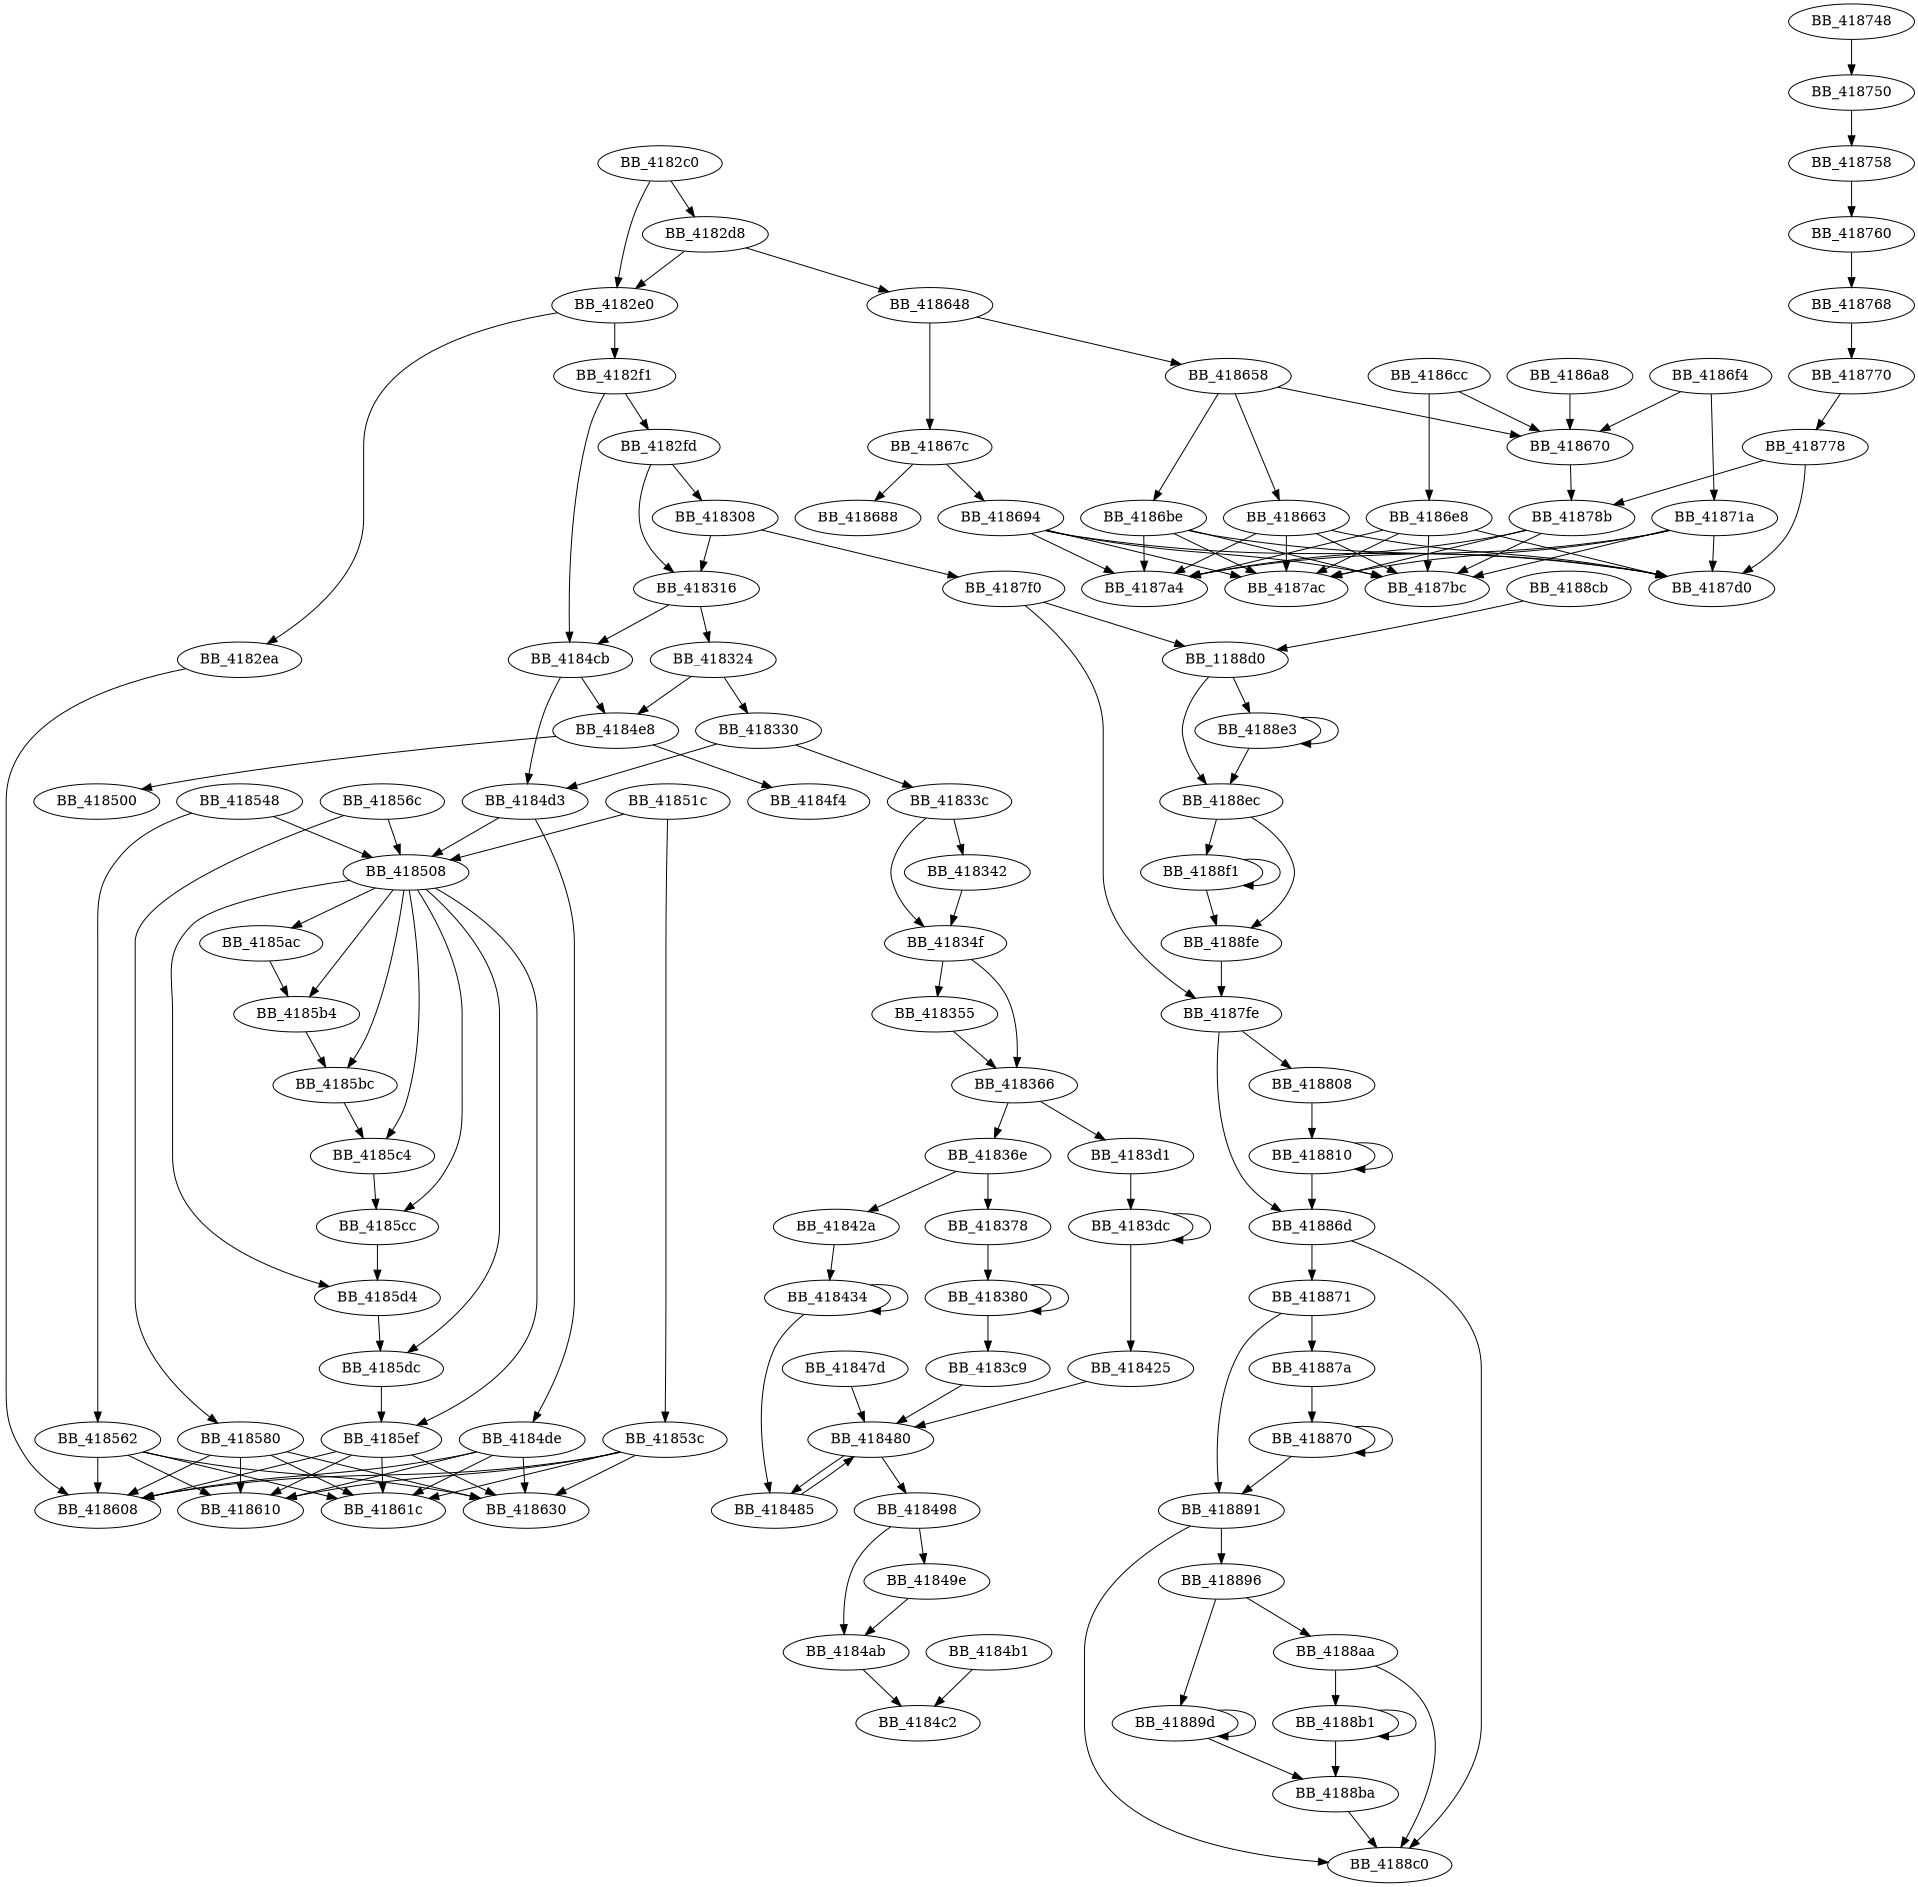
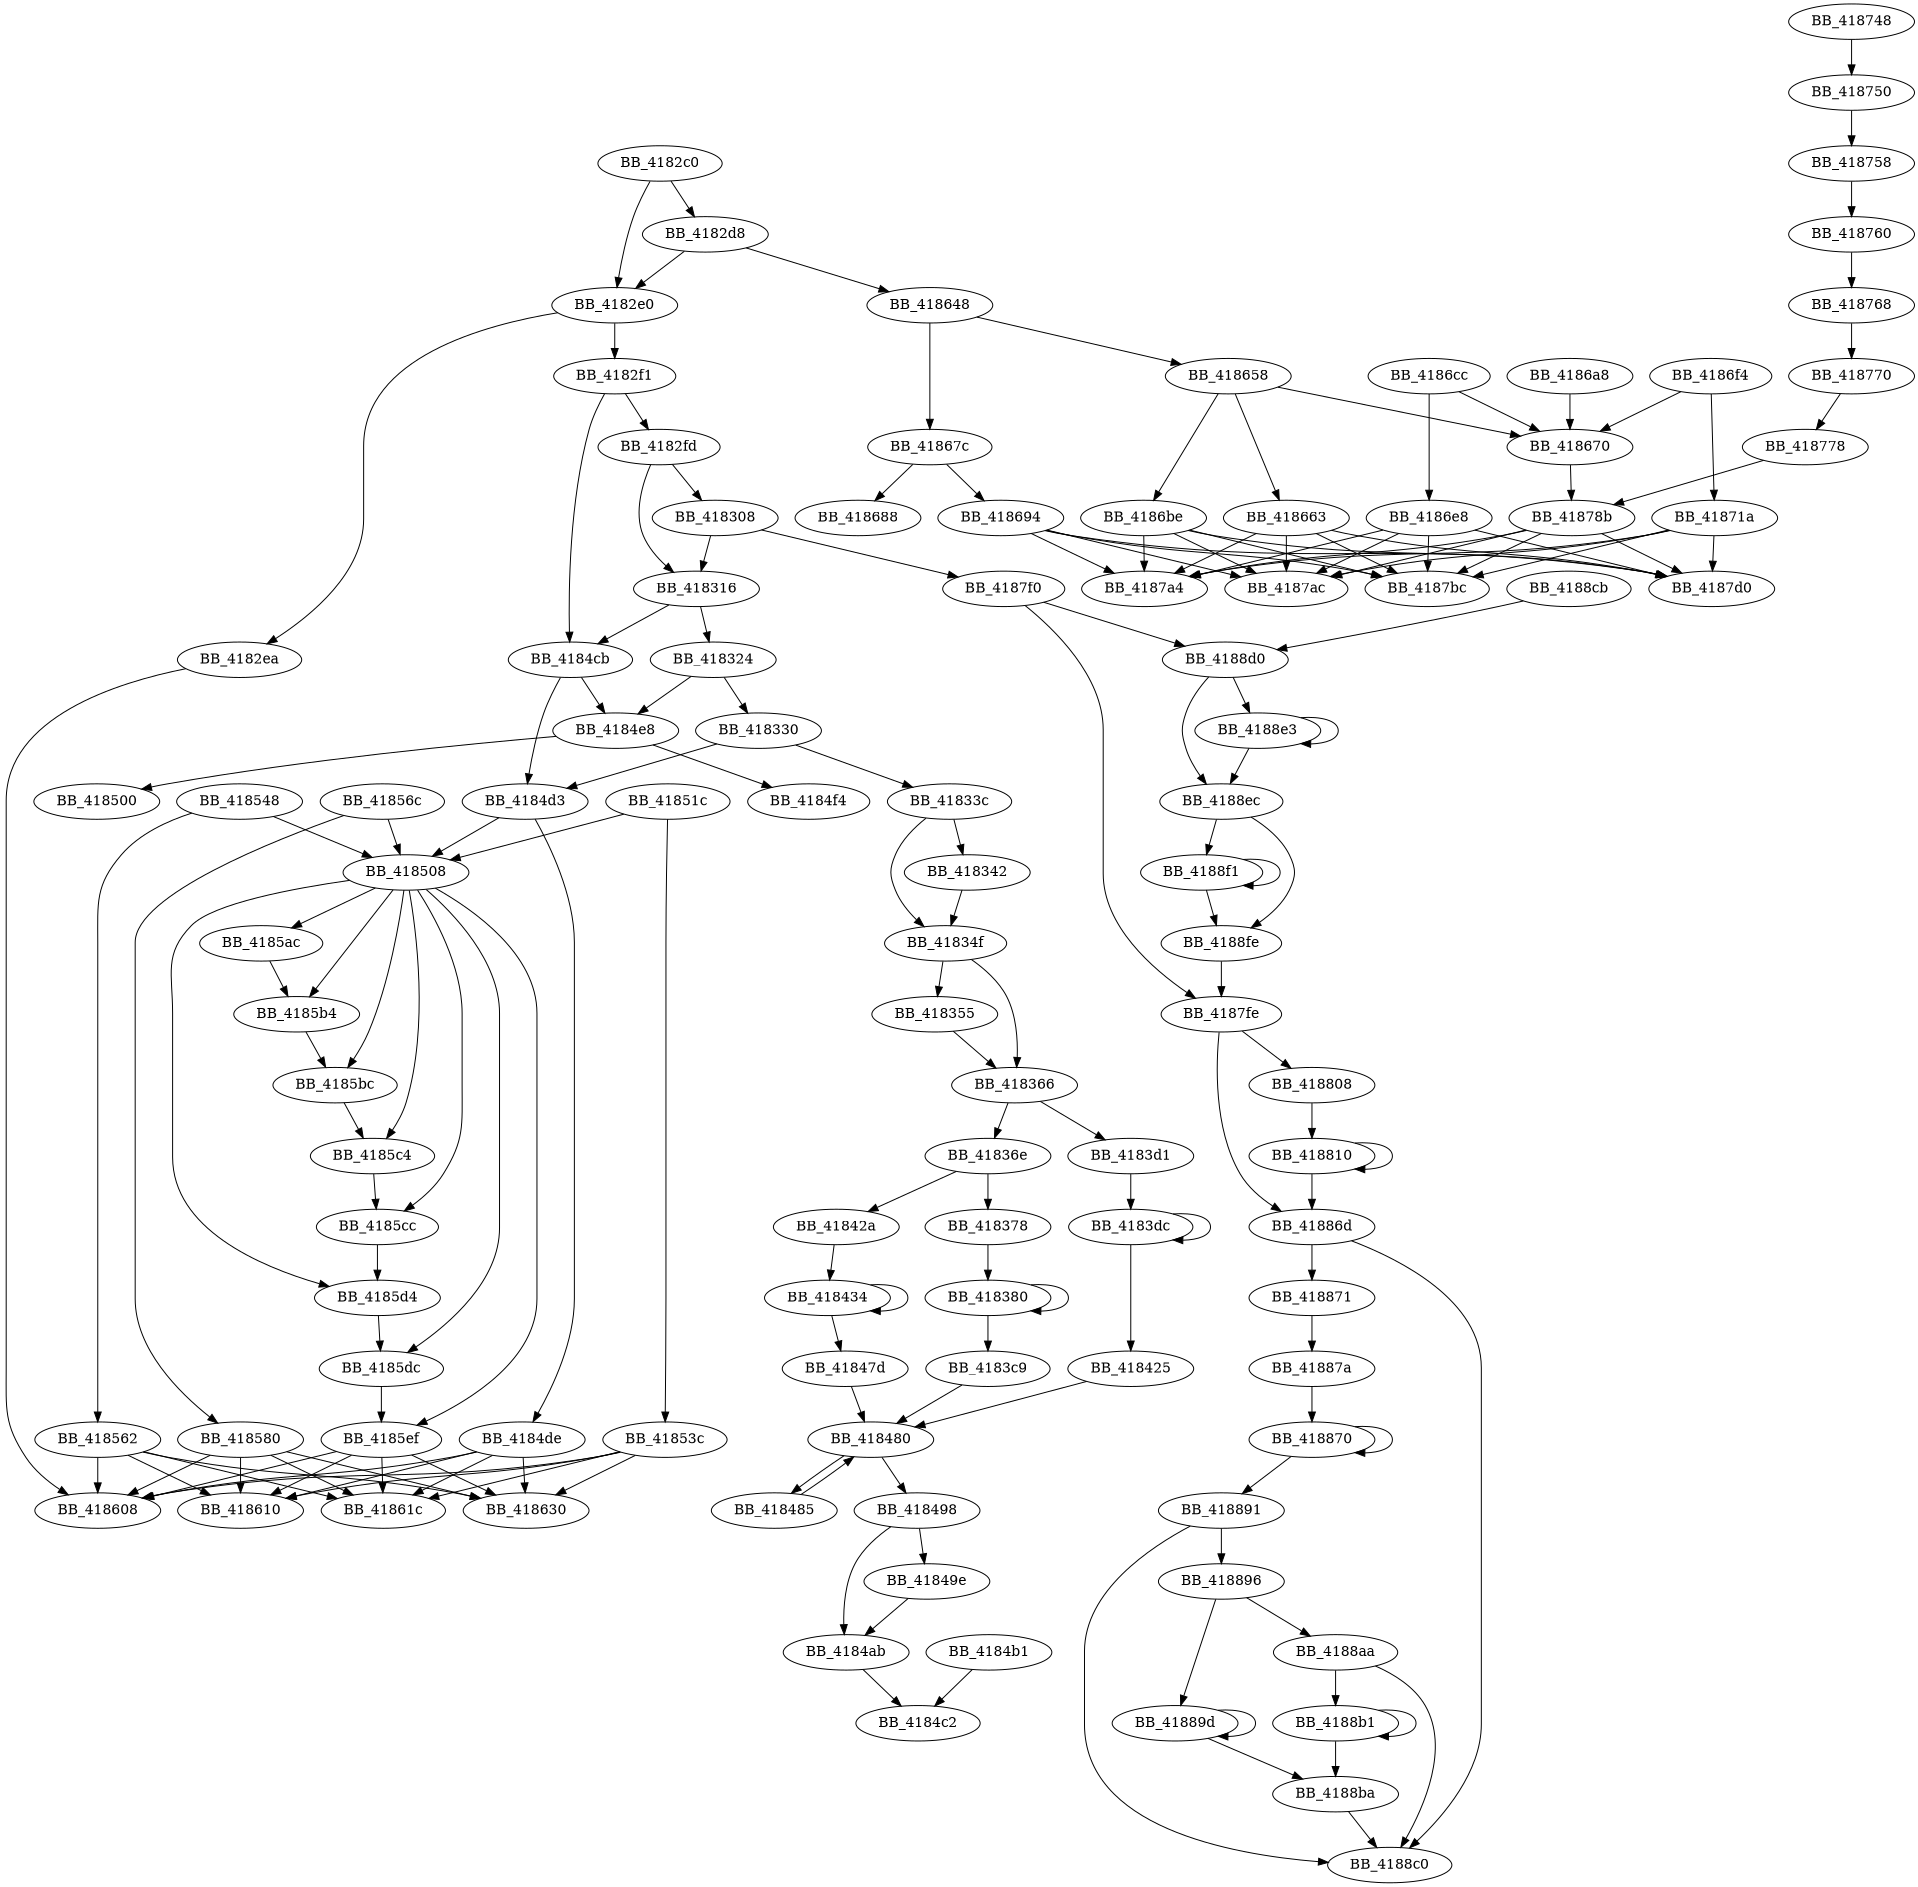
edge "BB_418778" -> "BB_4187d0": now "BB_41878b" -> "BB_4187d0"
node "BB_1188d0": label "BB_1188d0" -> "BB_4188d0"
edge "BB_418871" -> "BB_418891": removed
edge "BB_418434" -> "BB_418485": now "BB_418434" -> "BB_41847d"
